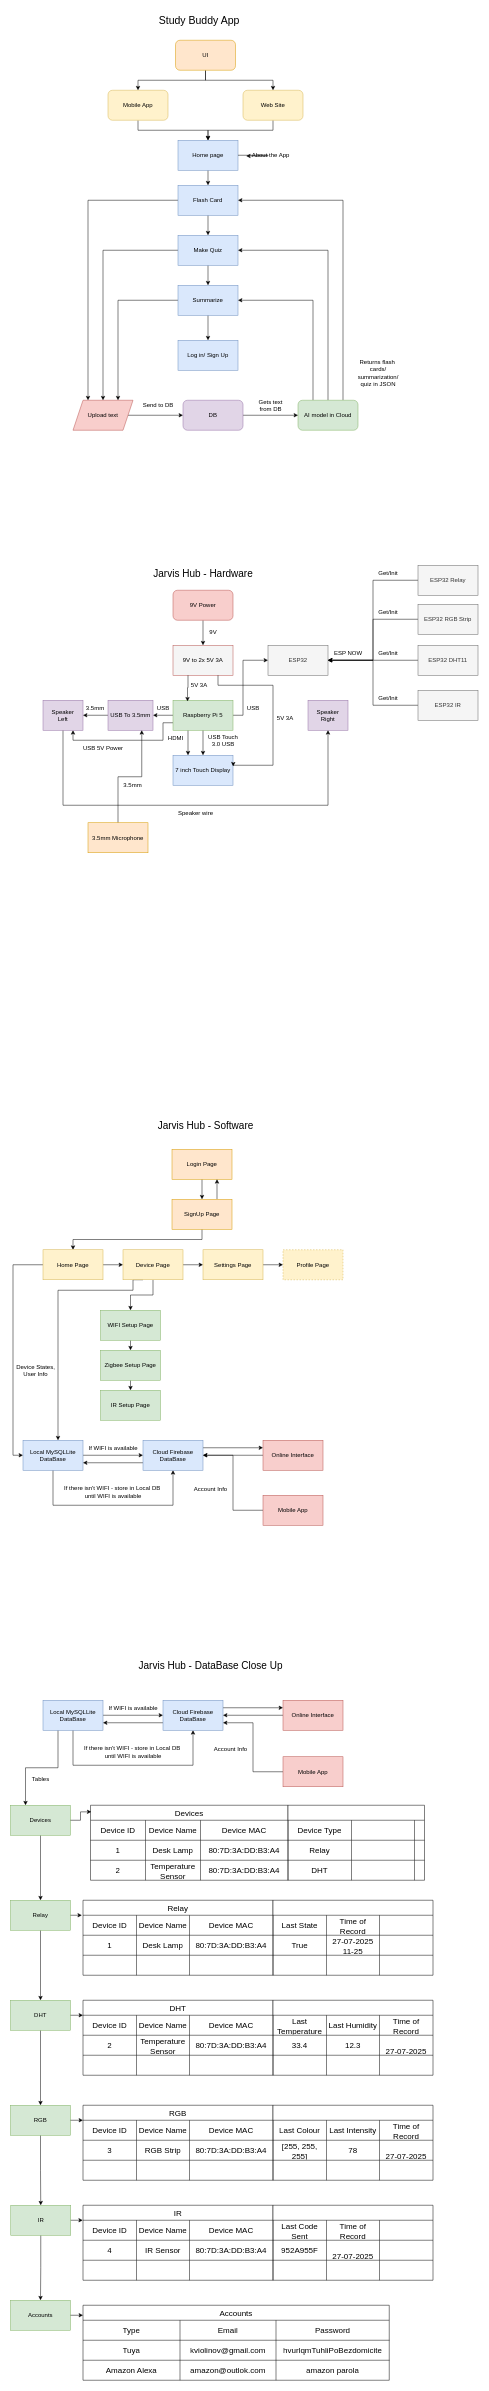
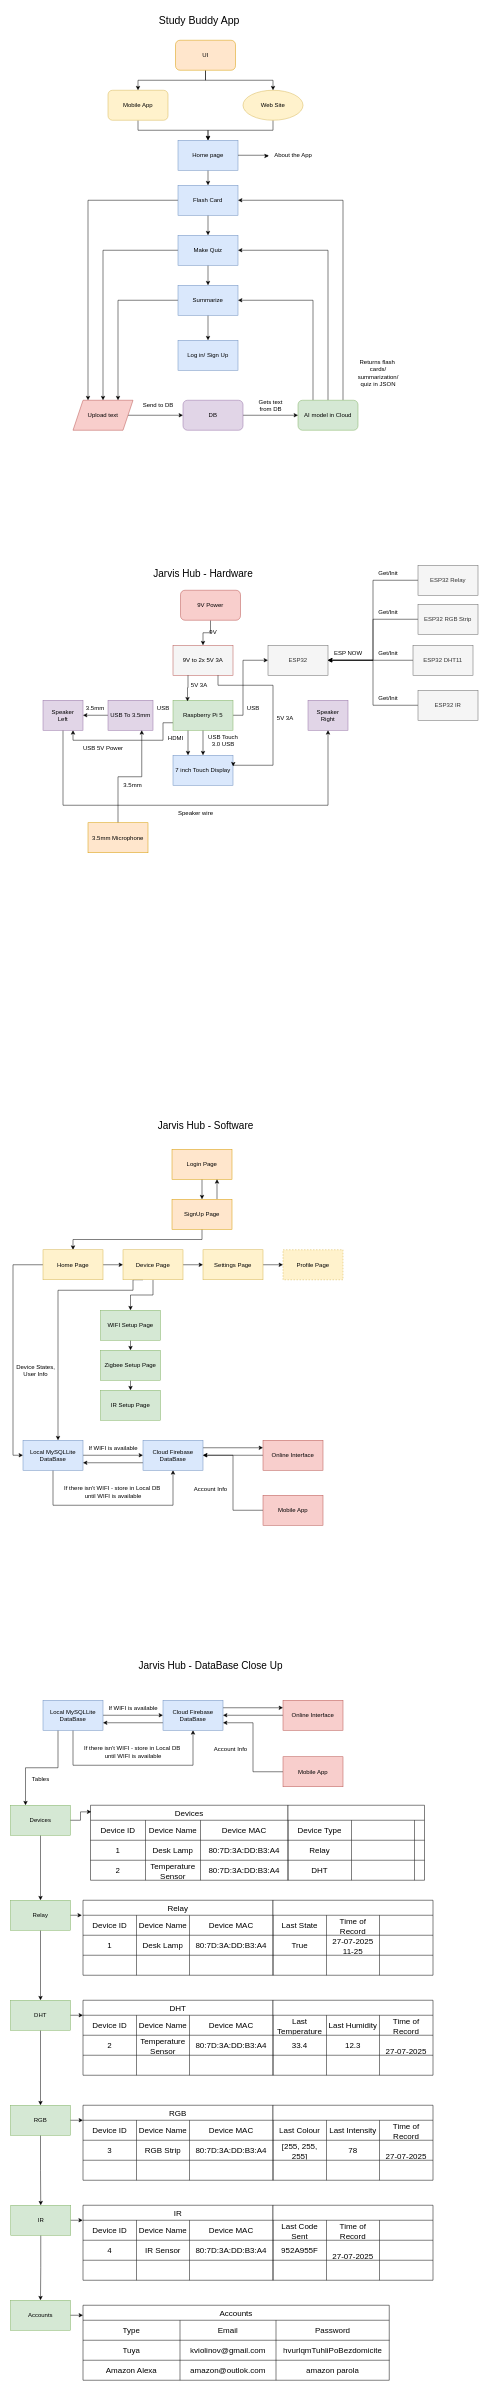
node "Web Site": shape rounded rectangle -> ellipse
node "About the App": moved (270, 155) -> (293, 155)
node "9V Power": moved (203, 605) -> (210, 605)
node "ESP32 DHT11": moved (448, 660) -> (443, 660)
edge "Raspberry Pi 5" -> "USB To 3.5mm": removed
